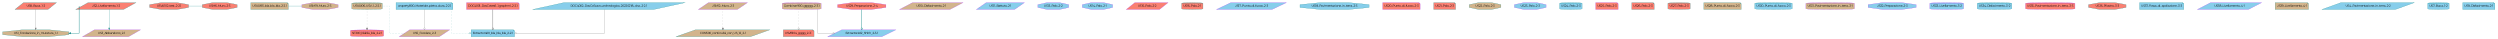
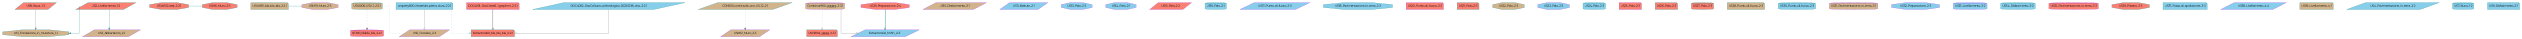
node "US16_Palo_2-1": fillcolor salmon -> skyblue
node "US38_Livellamento_4-1": label "US38_Livellamento_4-1" -> "US38_Livellamento_4-4"
edge "USM12_Muro_2-3" -> "CON500_continuità_con_US_12_2-1": reversed
edge "US2_Livellamento_1-2" -> "US1_Fondazione_in_muratura_1-1": style bold -> solid
node "Extractor400_bla_bla_bla_2-2.1": fillcolor skyblue -> salmon
